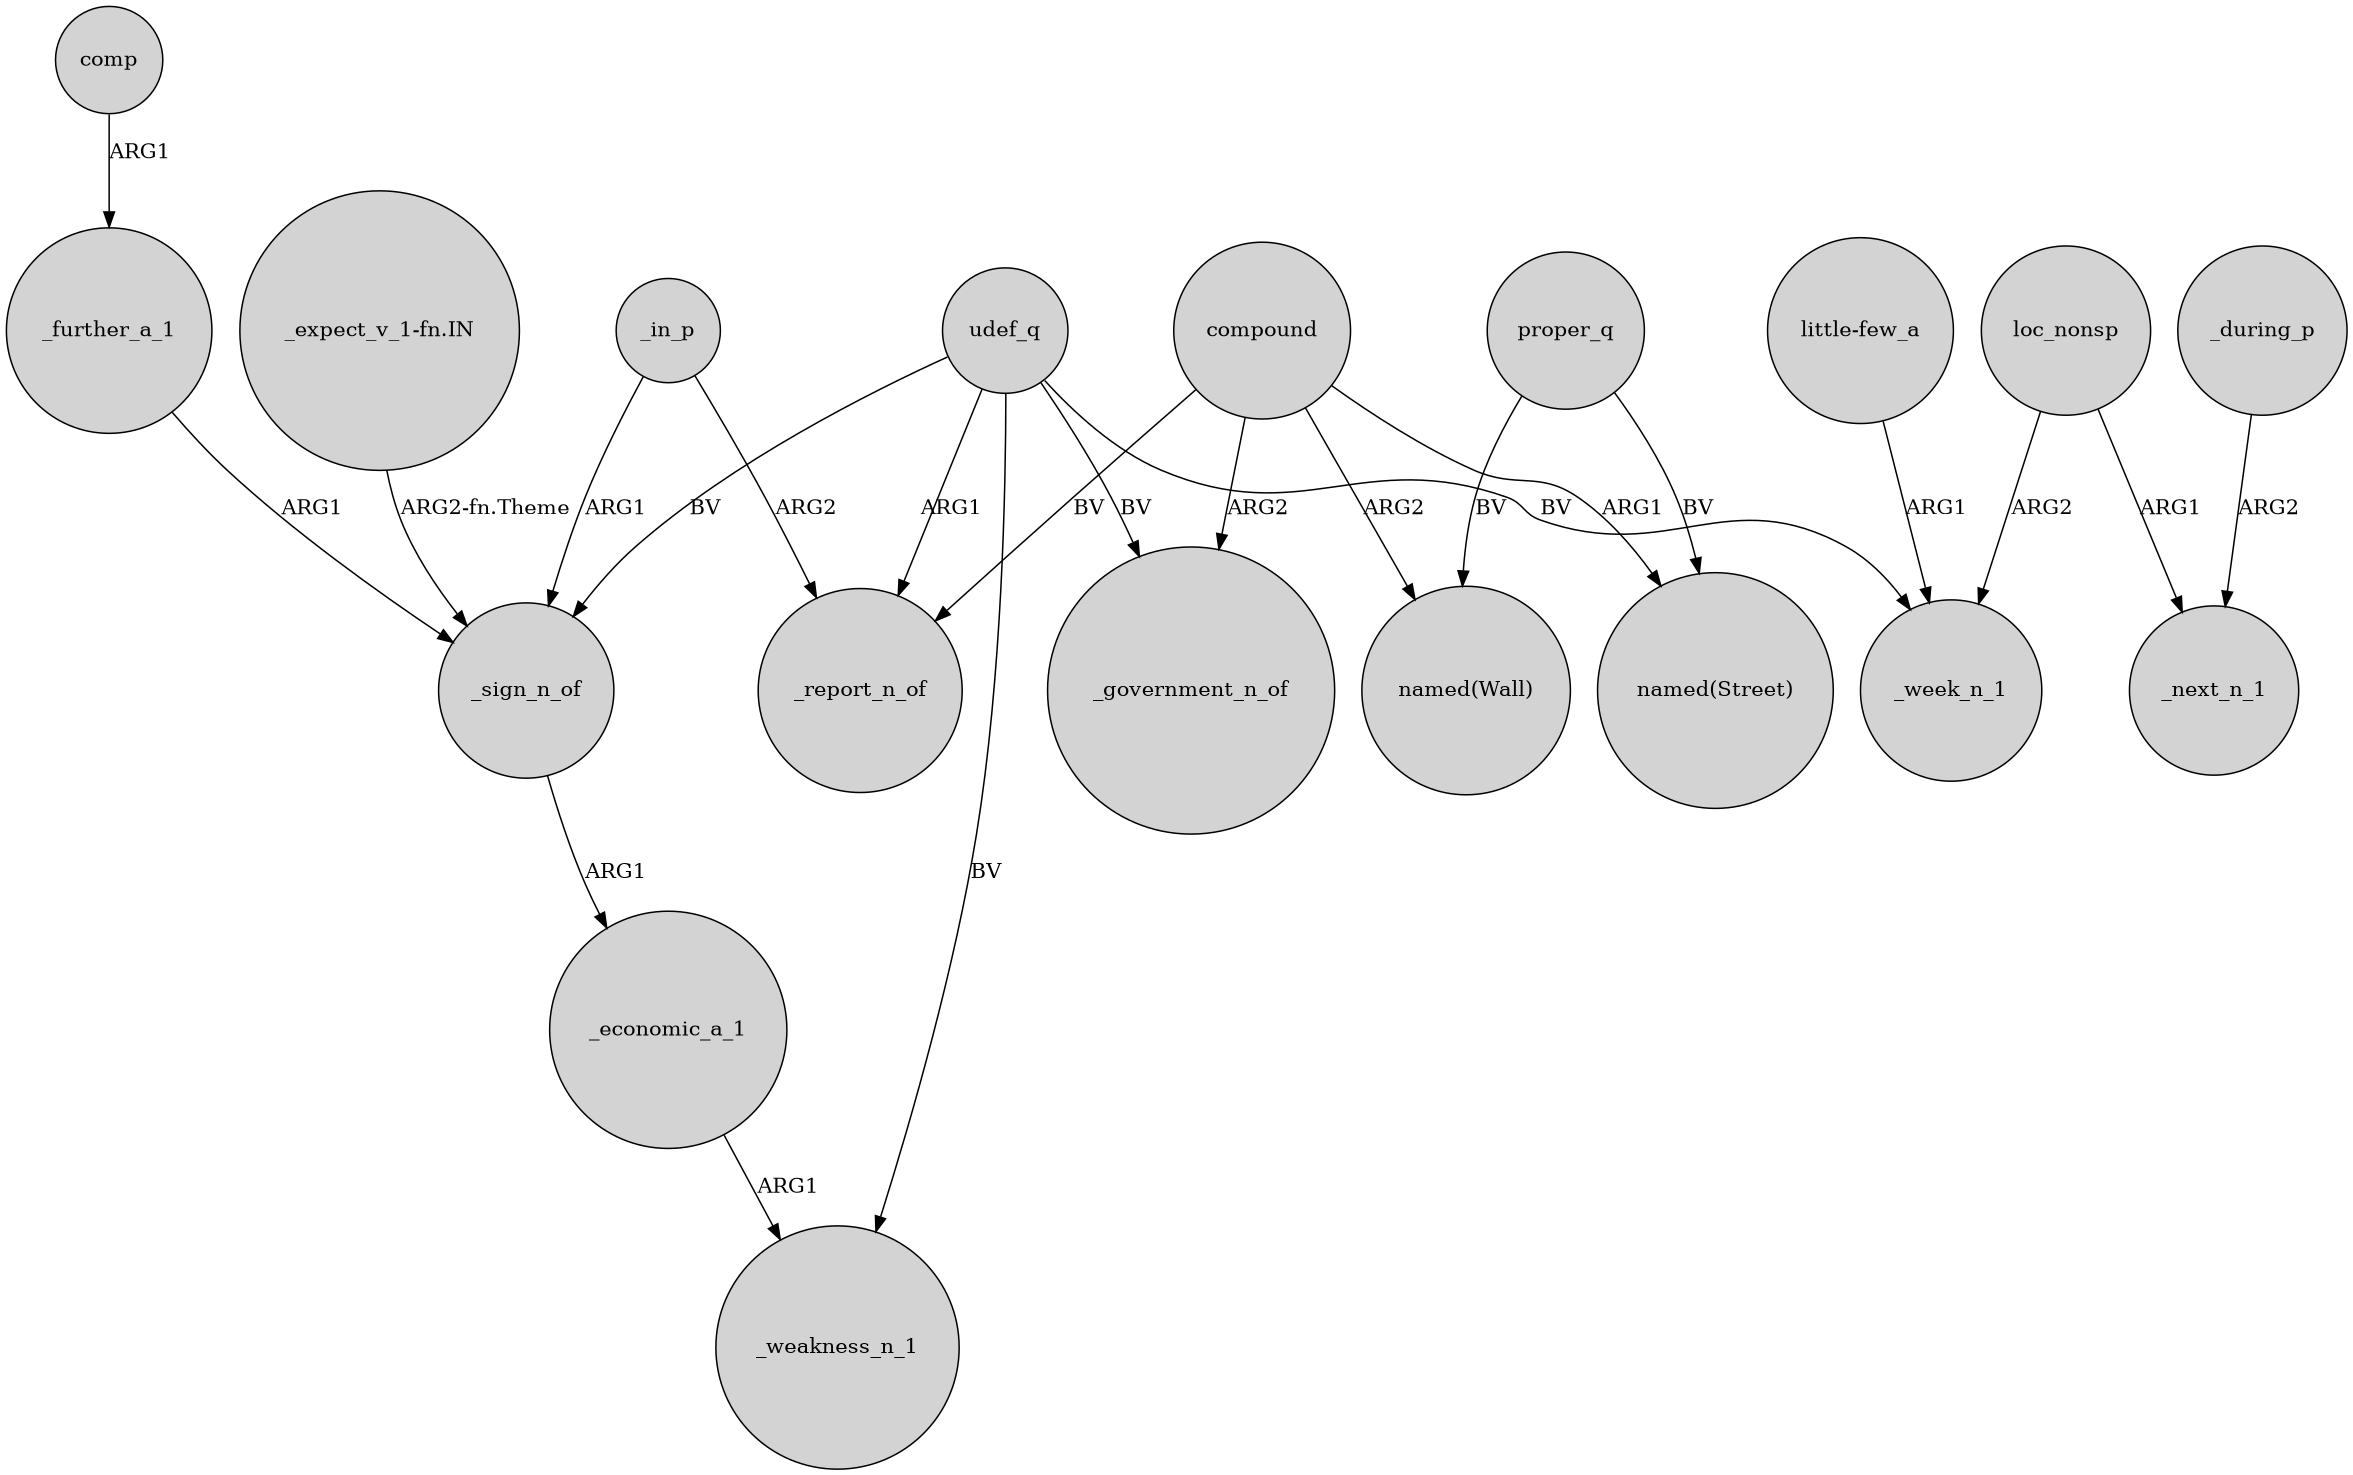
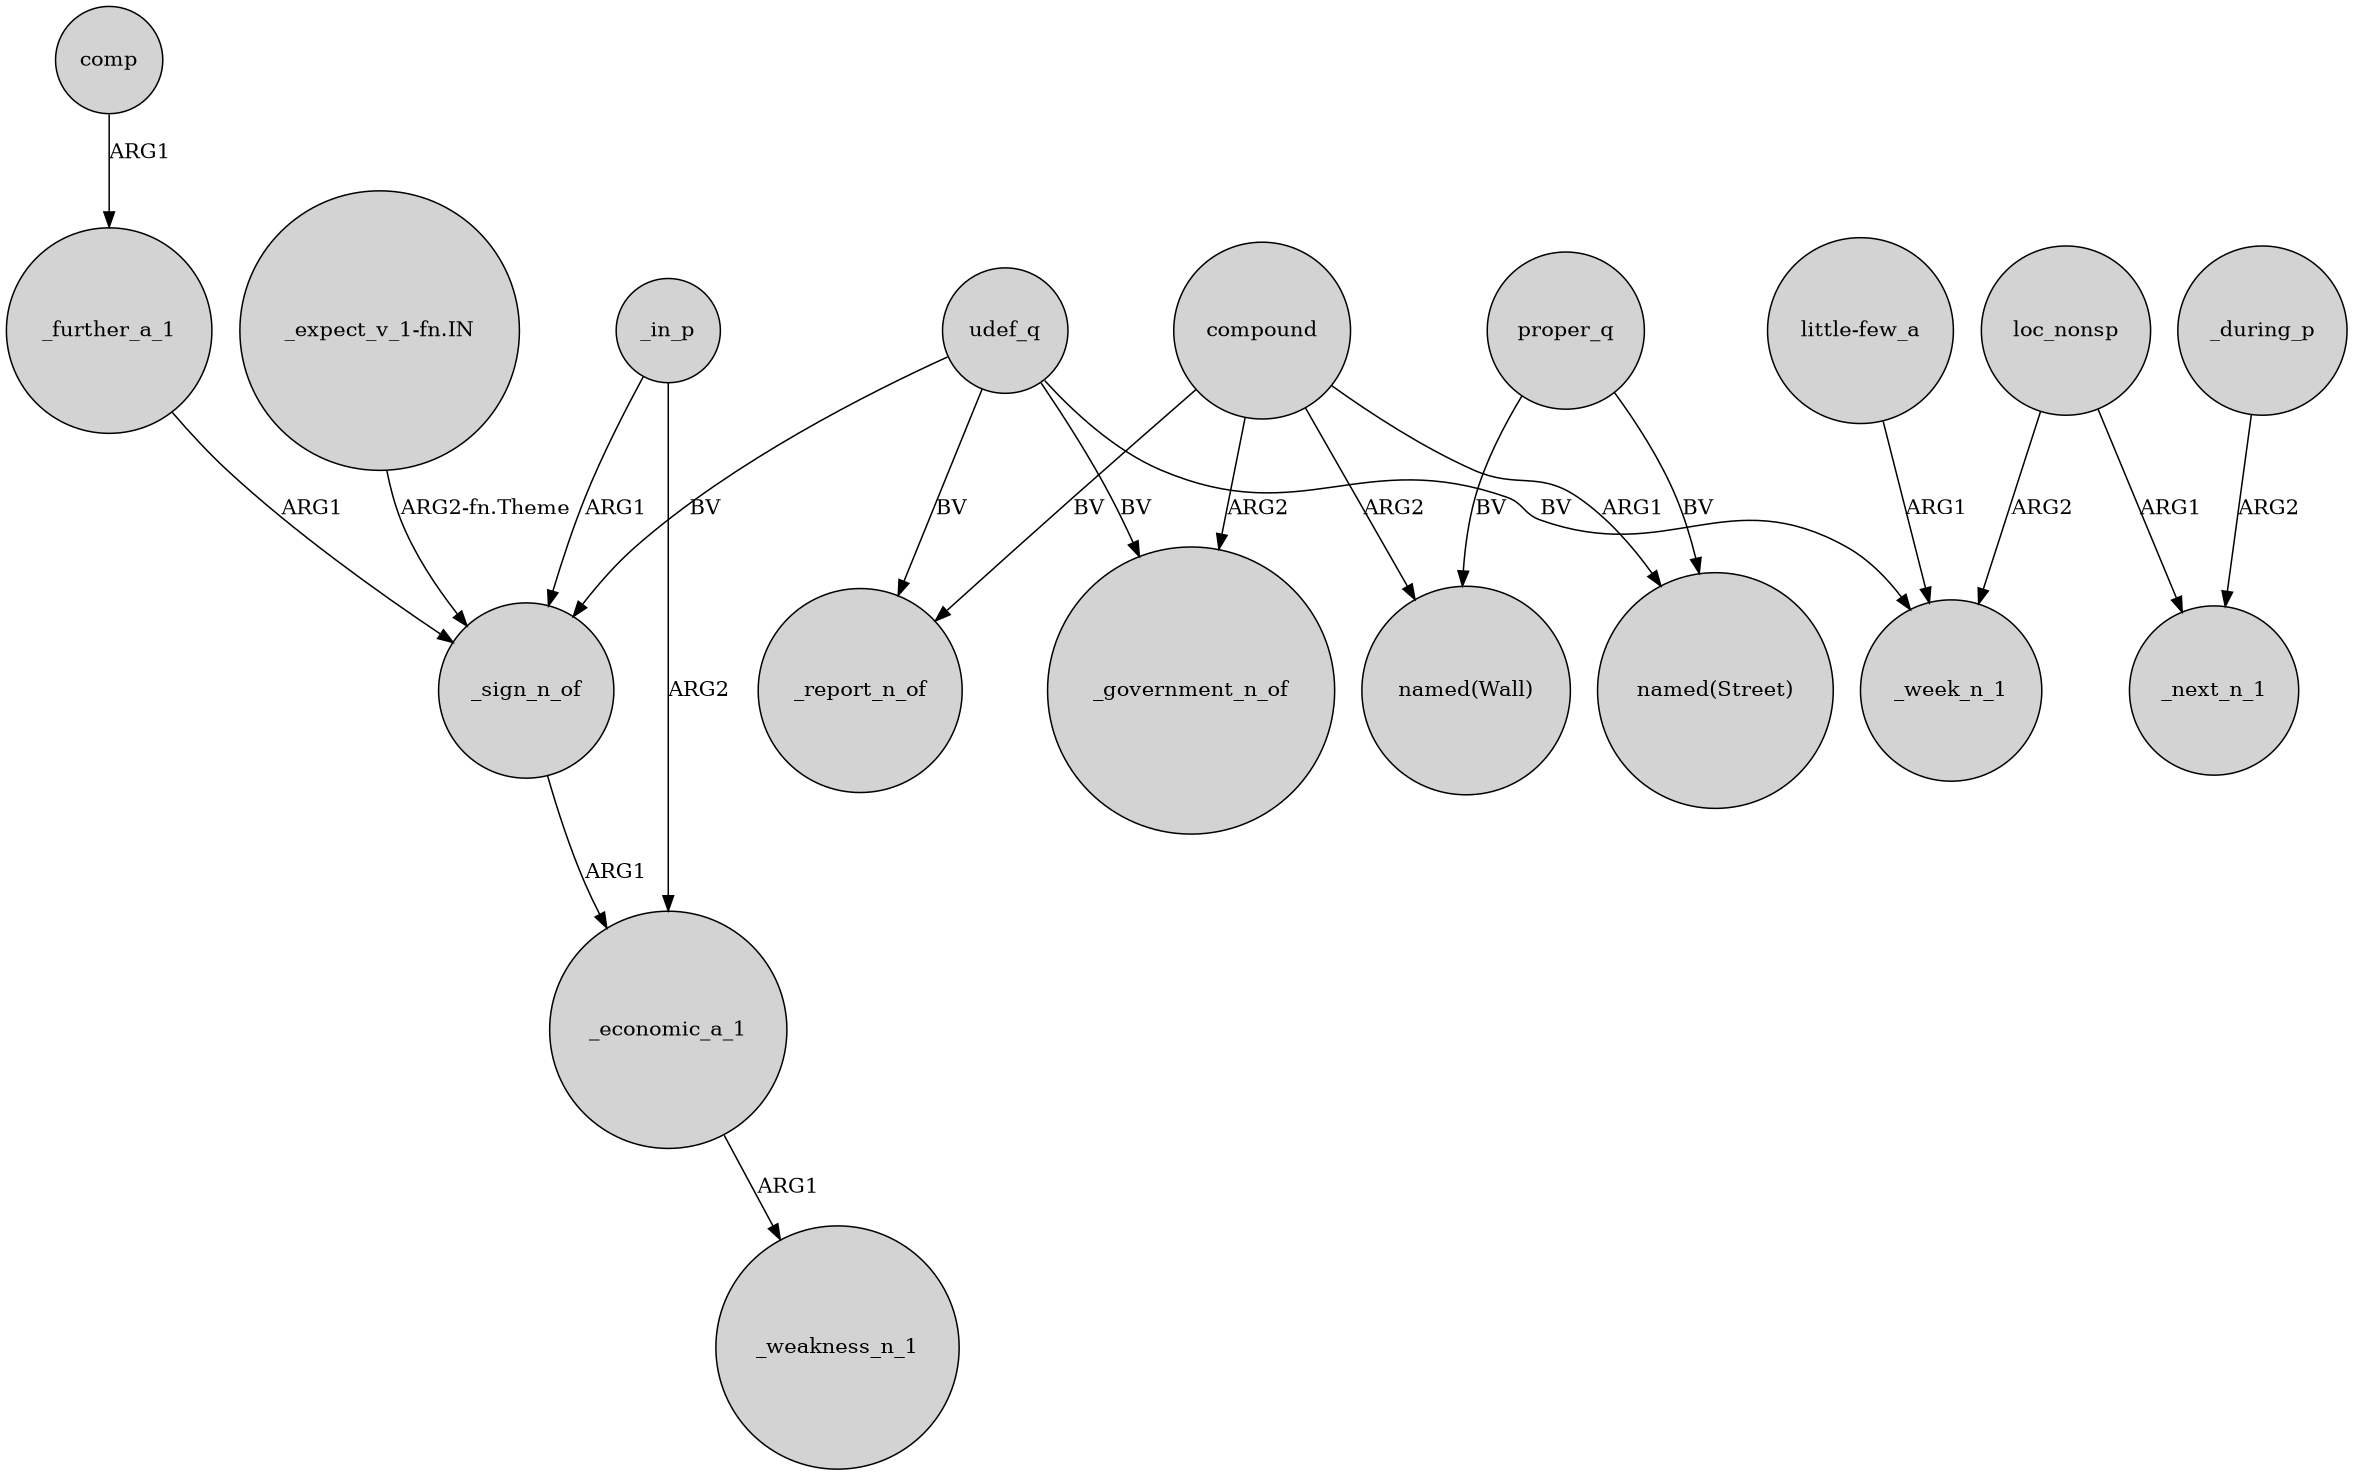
edge "_in_p" -> "_report_n_of": now "_in_p" -> "_economic_a_1"
edge "udef_q" -> "_report_n_of": label "ARG1" -> "BV"
edge "udef_q" -> "_weakness_n_1": removed, label "BV"
